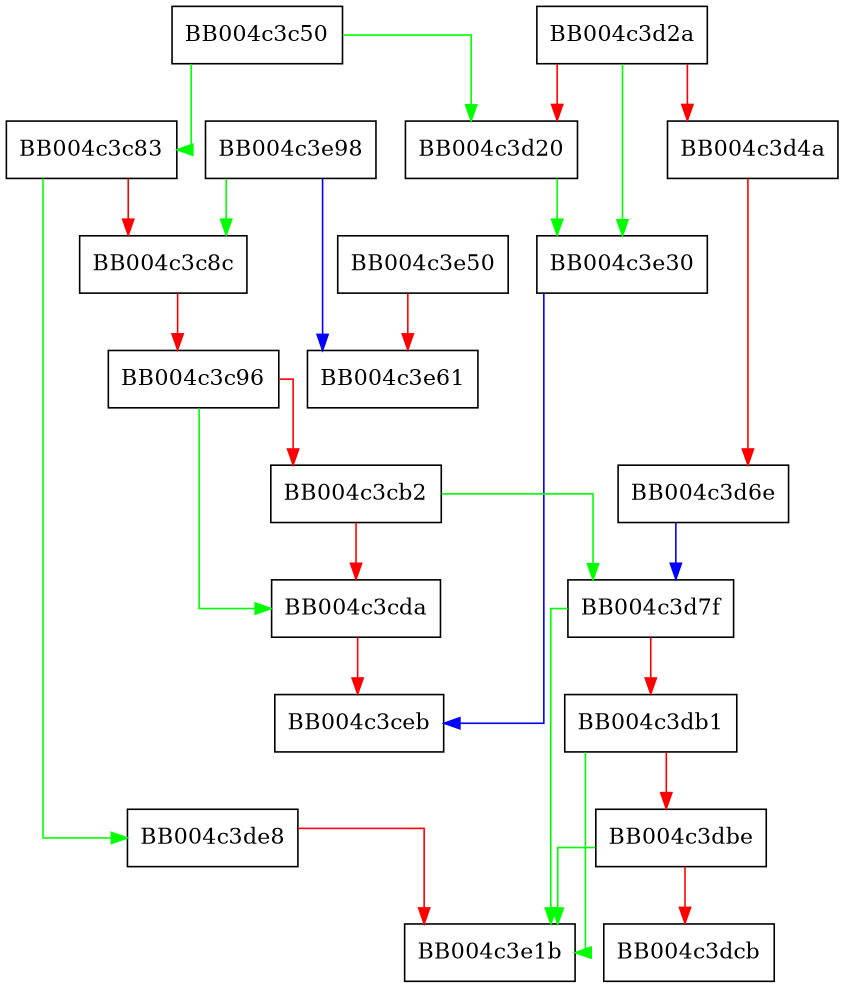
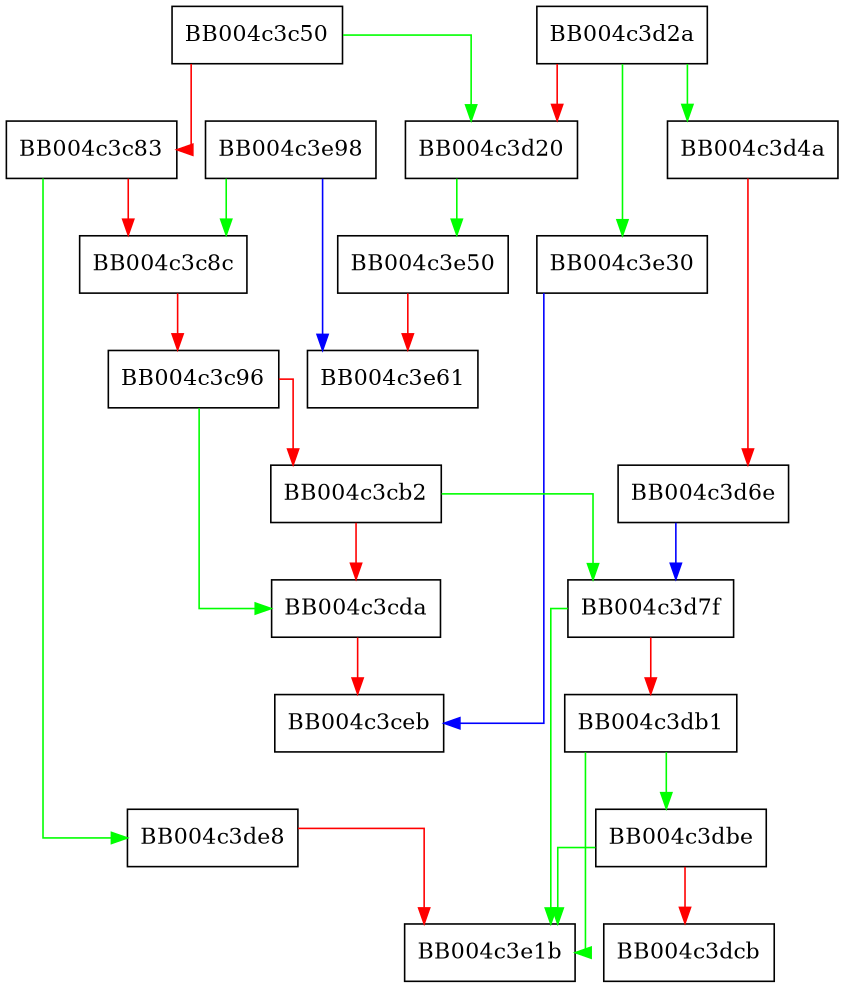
edge "BB004c3d2a" -> "BB004c3d4a": color red -> green
edge "BB004c3c50" -> "BB004c3c83": color green -> red
edge "BB004c3d20" -> "BB004c3e30": now "BB004c3d20" -> "BB004c3e50"
edge "BB004c3db1" -> "BB004c3dbe": color red -> green
